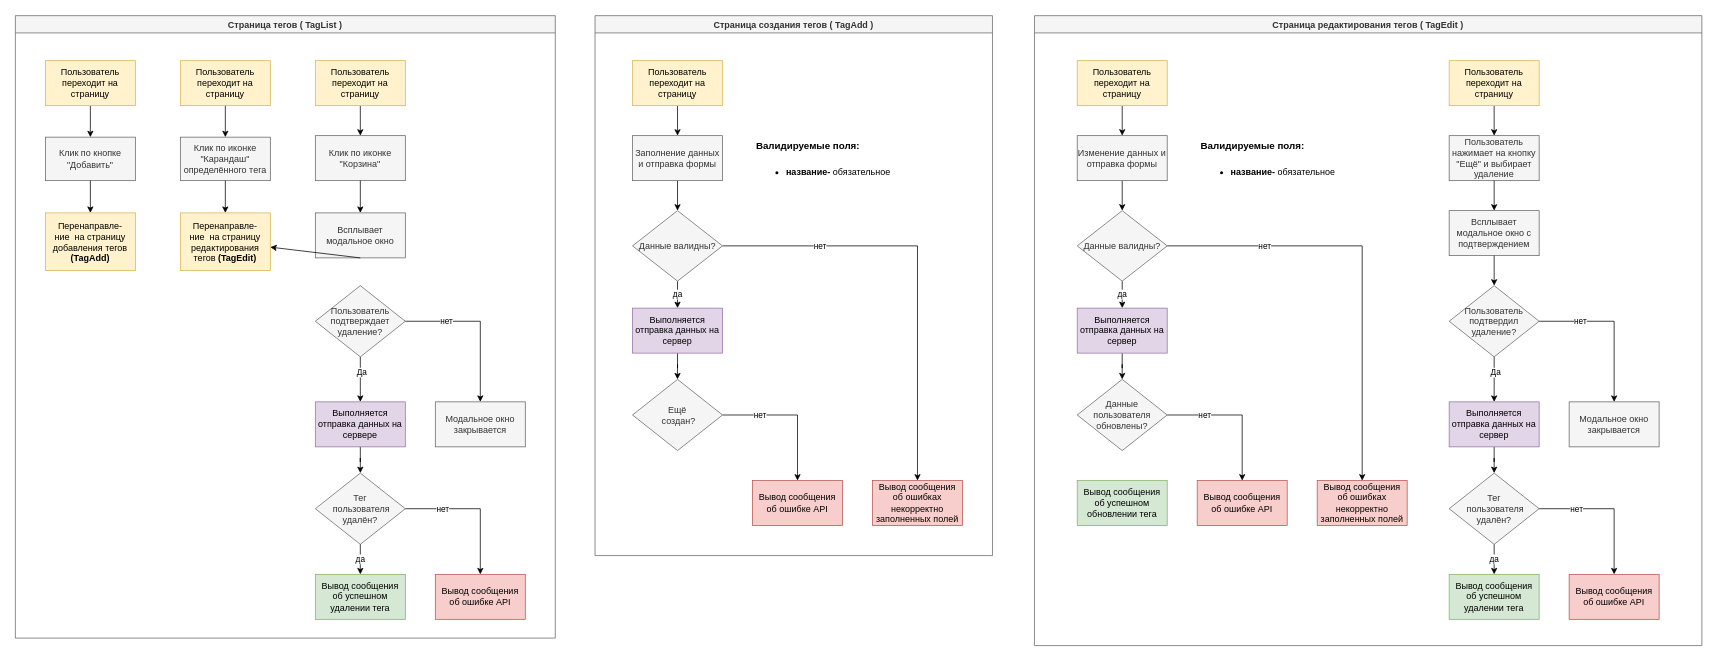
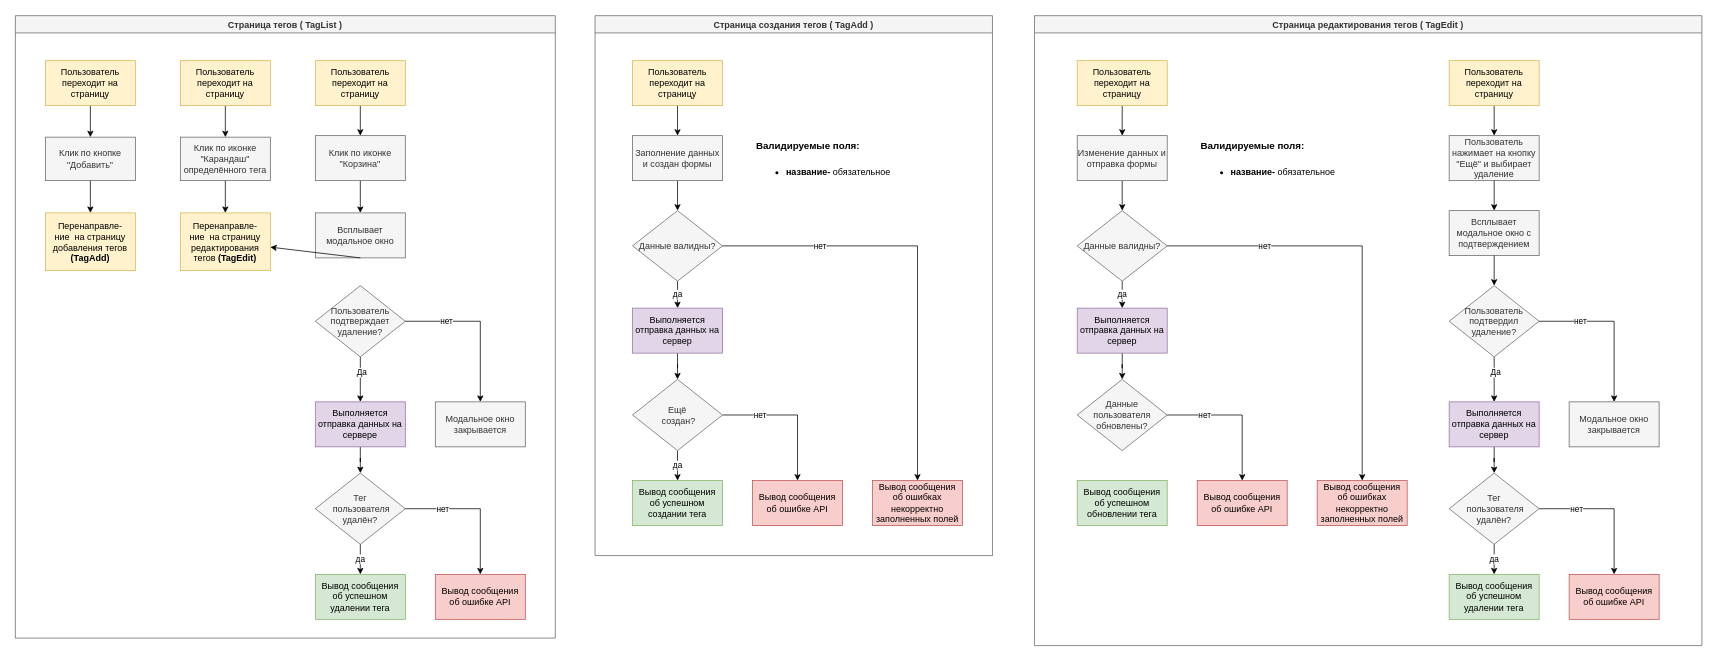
node "Заполнение данных и отправка формы": label "Заполнение данных и отправка формы" -> "Заполнение данных и создан формы"
edge "Ещё создан?" -> "Вывод сообщения об успешном создании тега": added, label "да"
node "Вывод сообщения об успешном создании тега": added
